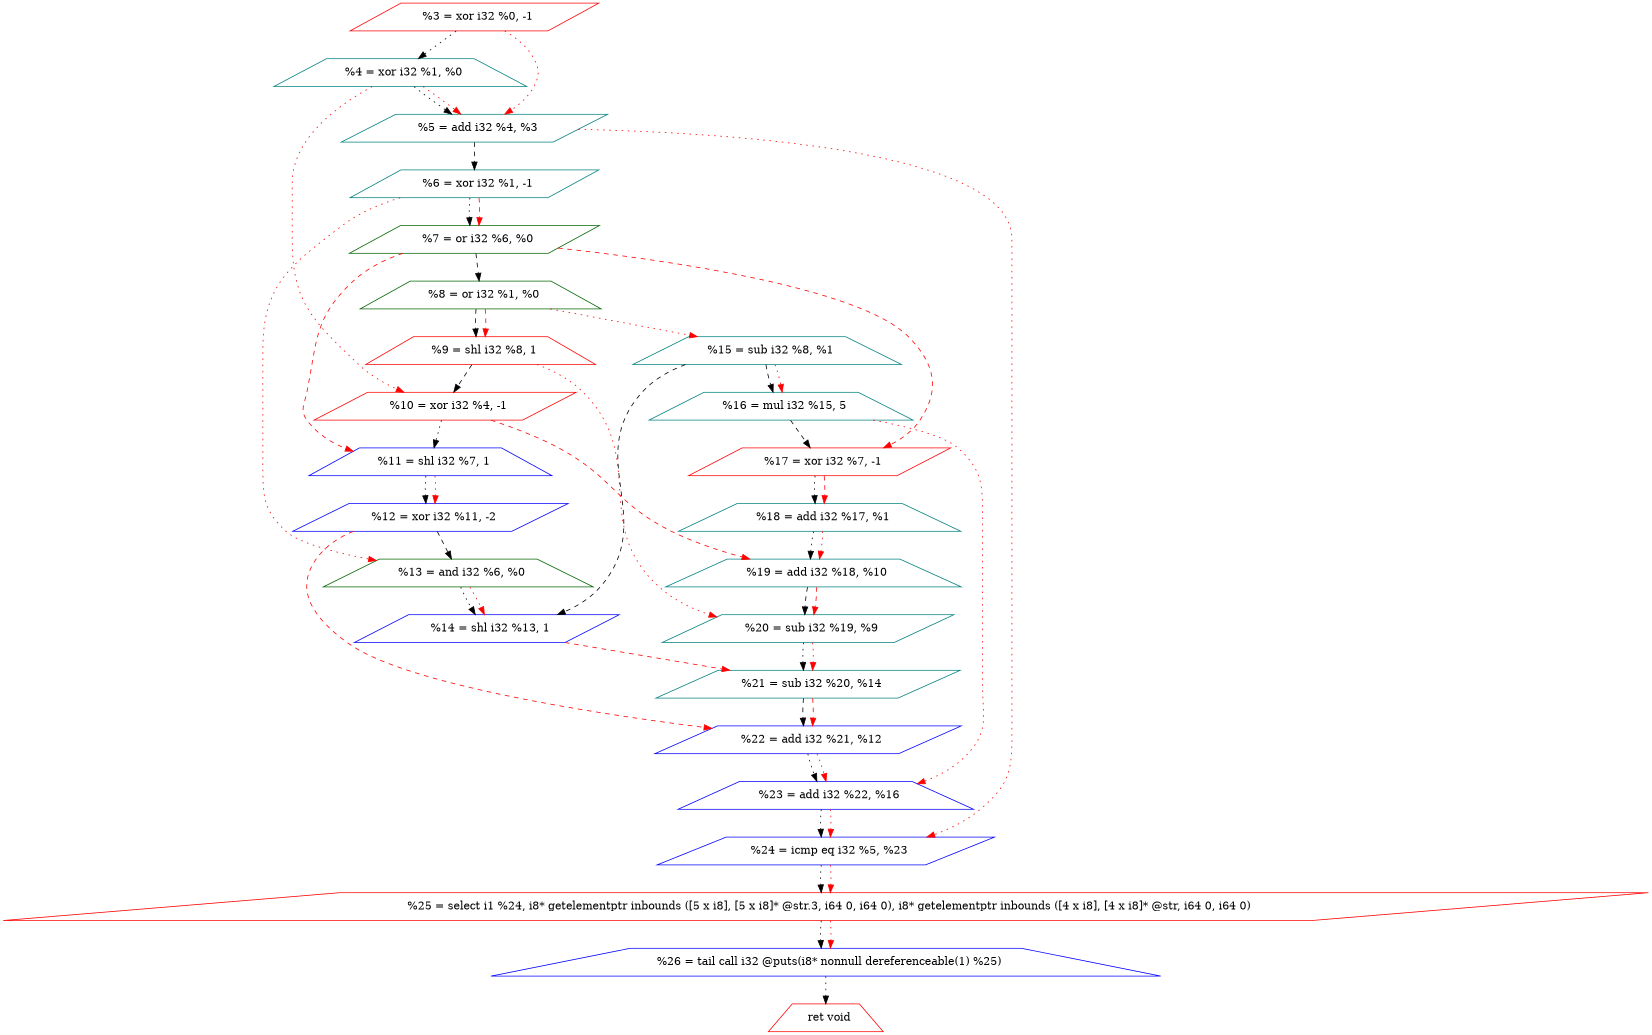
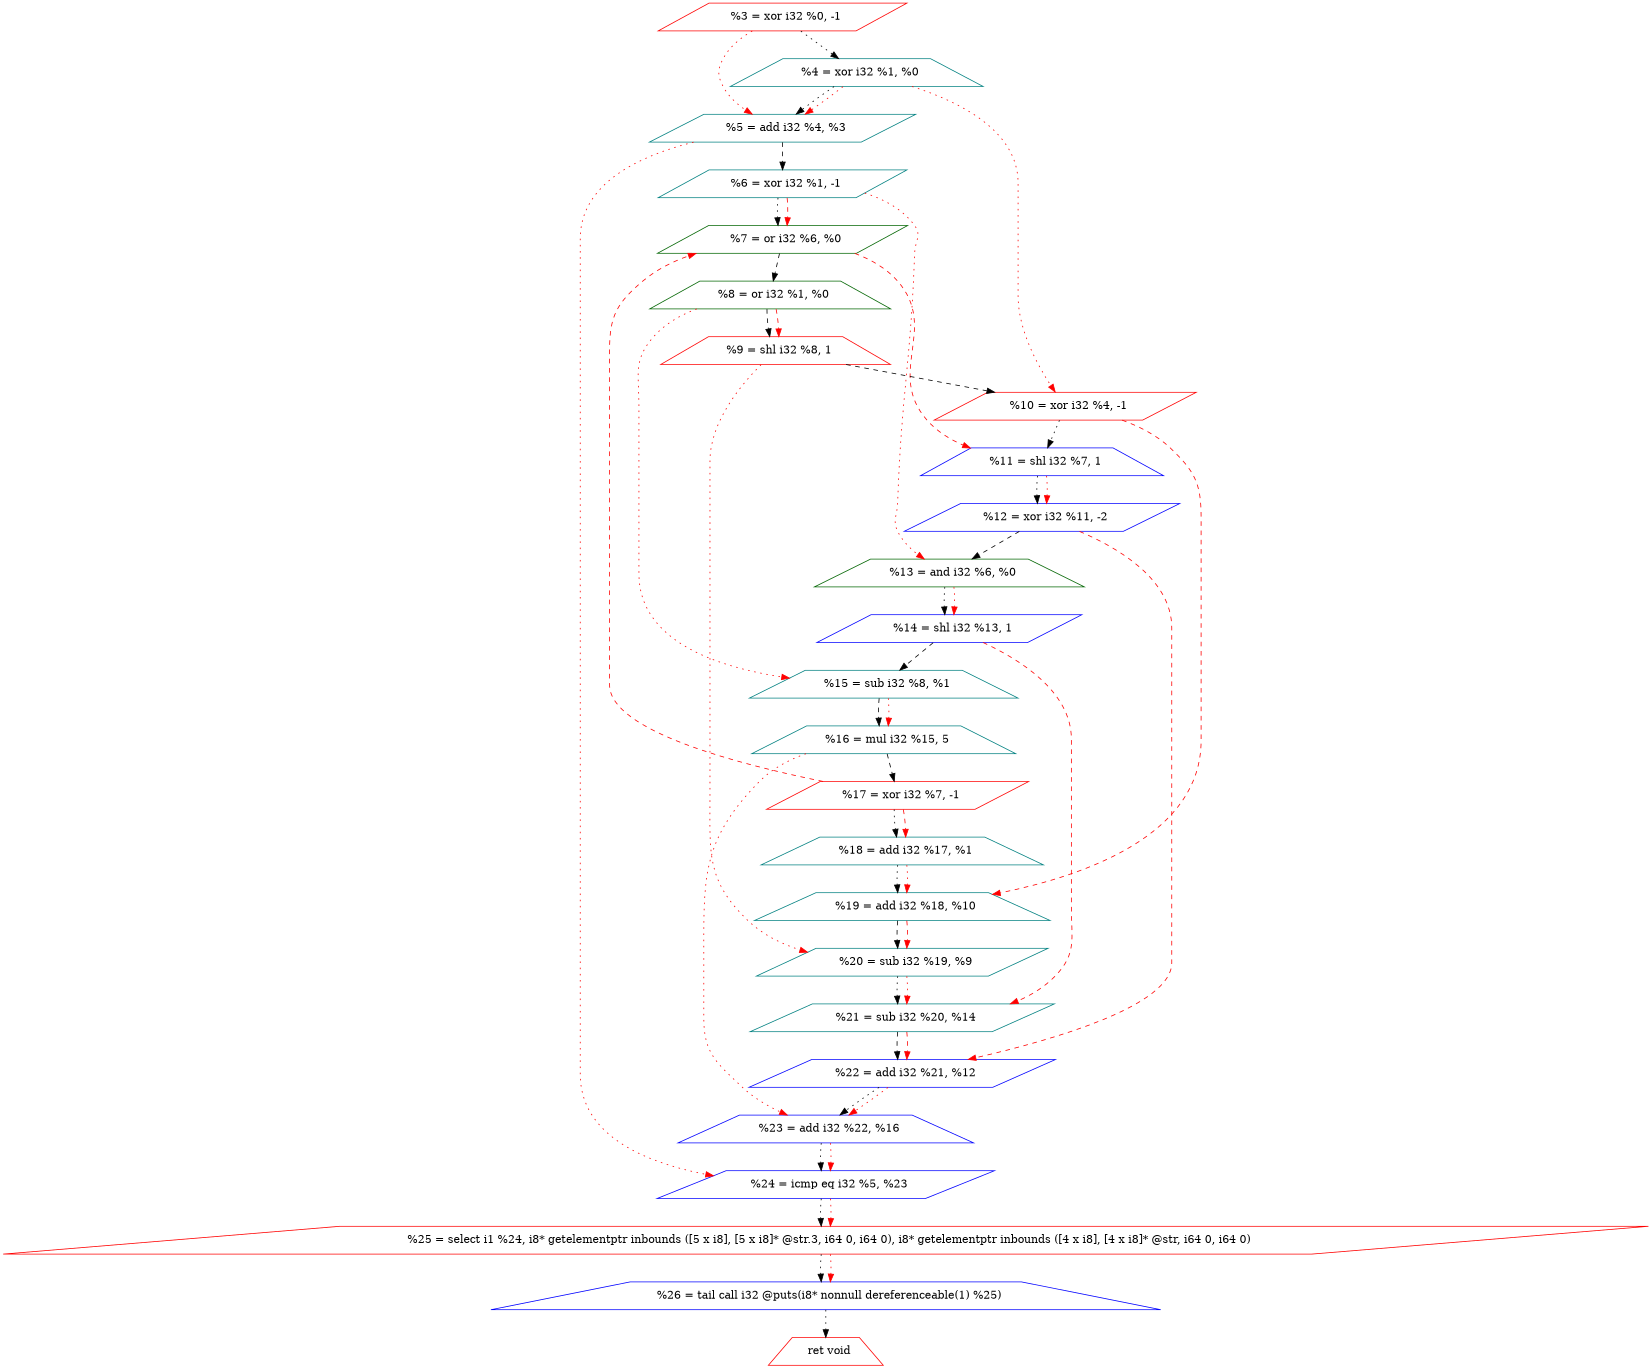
edge "%7 = or i32 %6, %0" -> "%17 = xor i32 %7, -1": reversed
edge "%15 = sub i32 %8, %1" -> "%14 = shl i32 %13, 1": reversed
